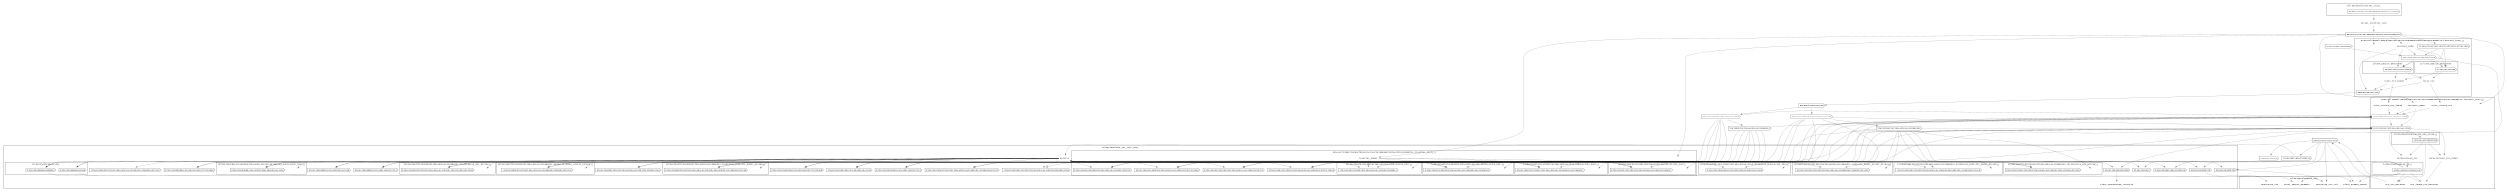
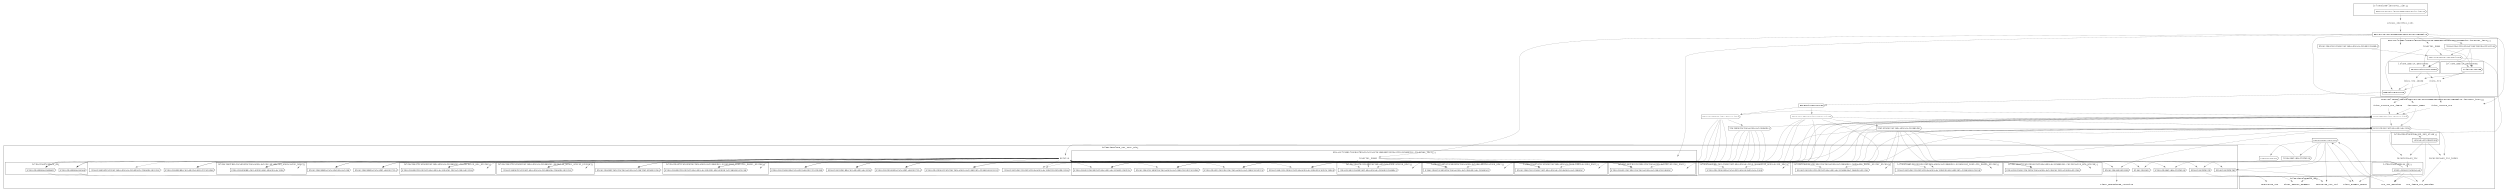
node "CreateSampleNameMap": label "CreateSampleNameMap" -> "FinalizeScoreIndelVariantAnnotationsScoresHdf"
